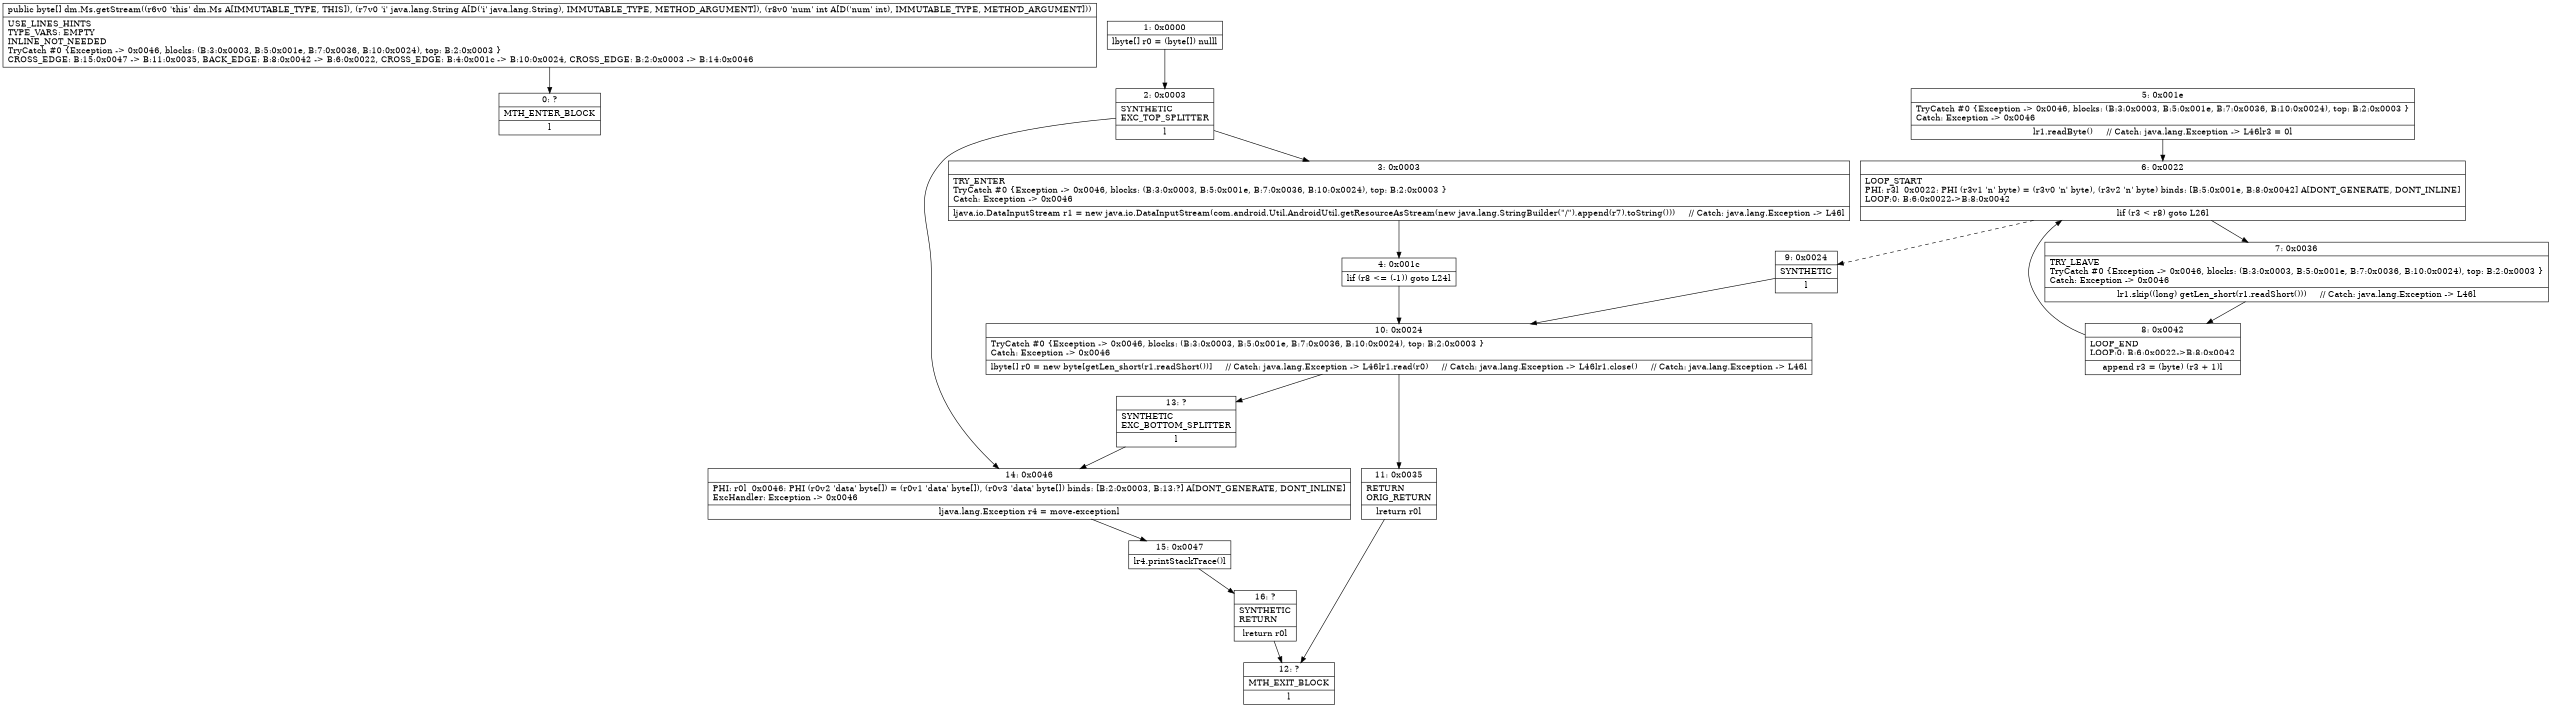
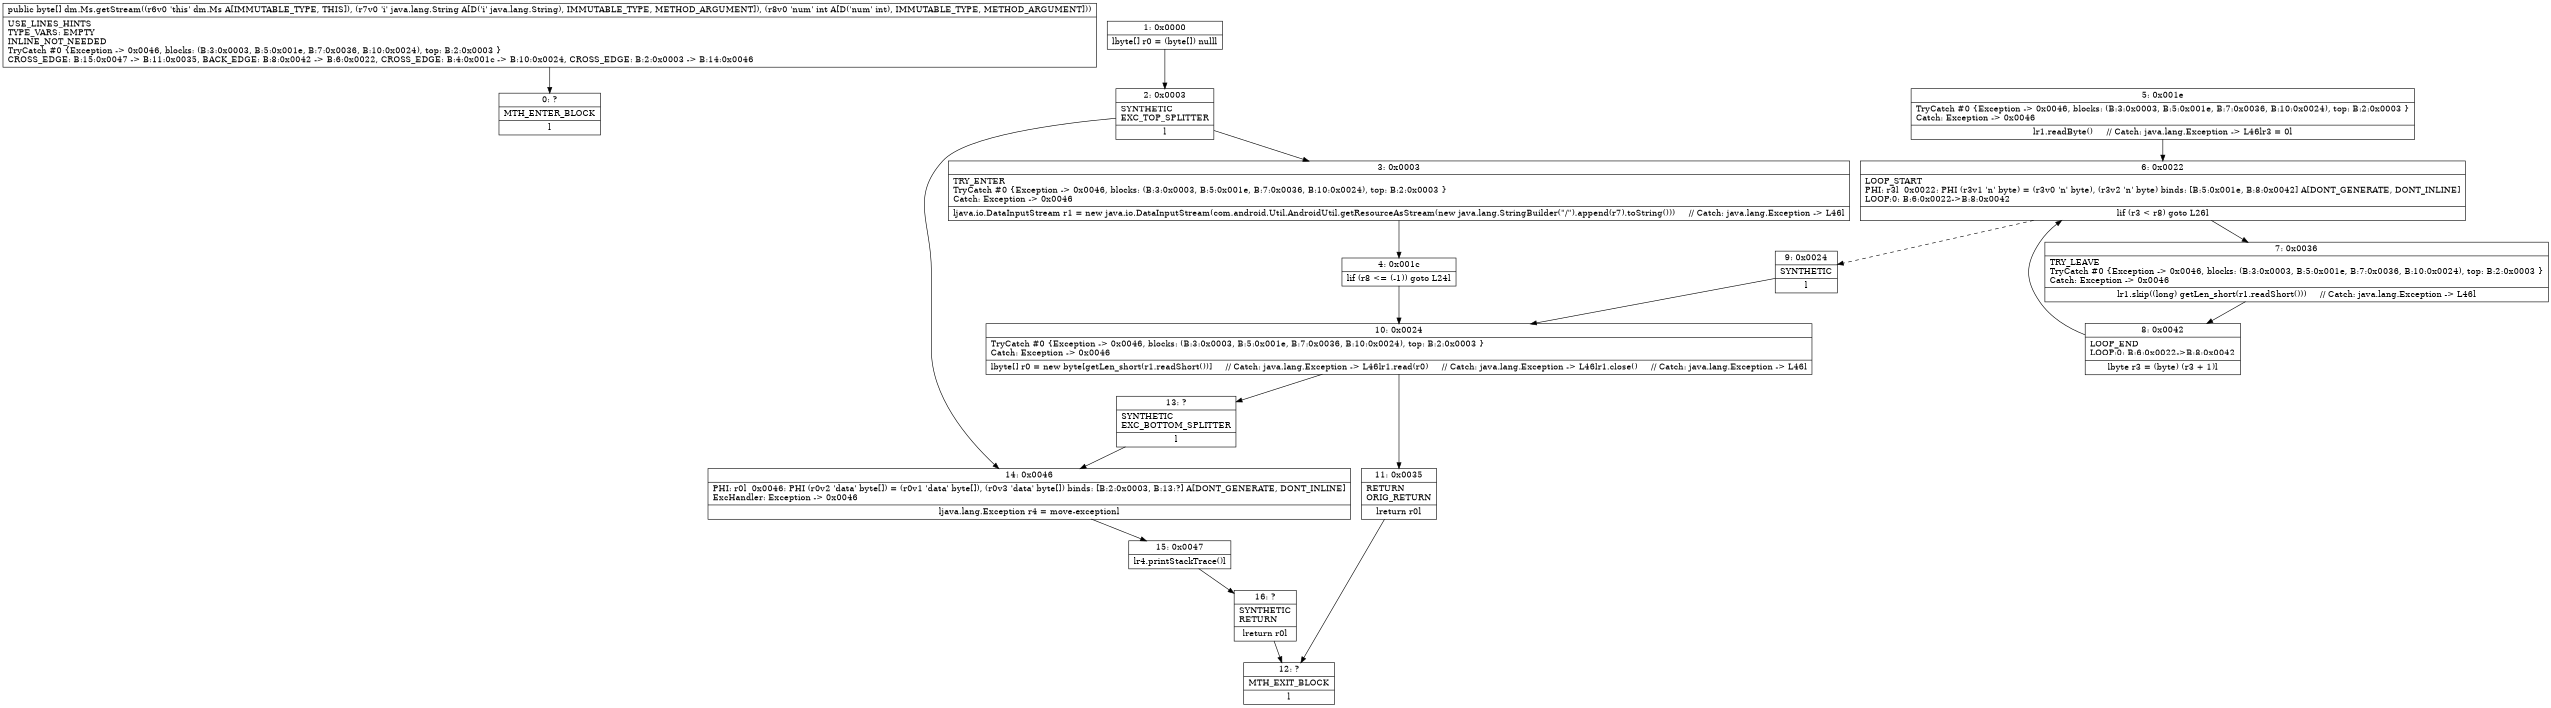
node "8: 0x0042": text "append r3 = (byte) (r3 + 1)l" -> "lbyte r3 = (byte) (r3 + 1)l"
